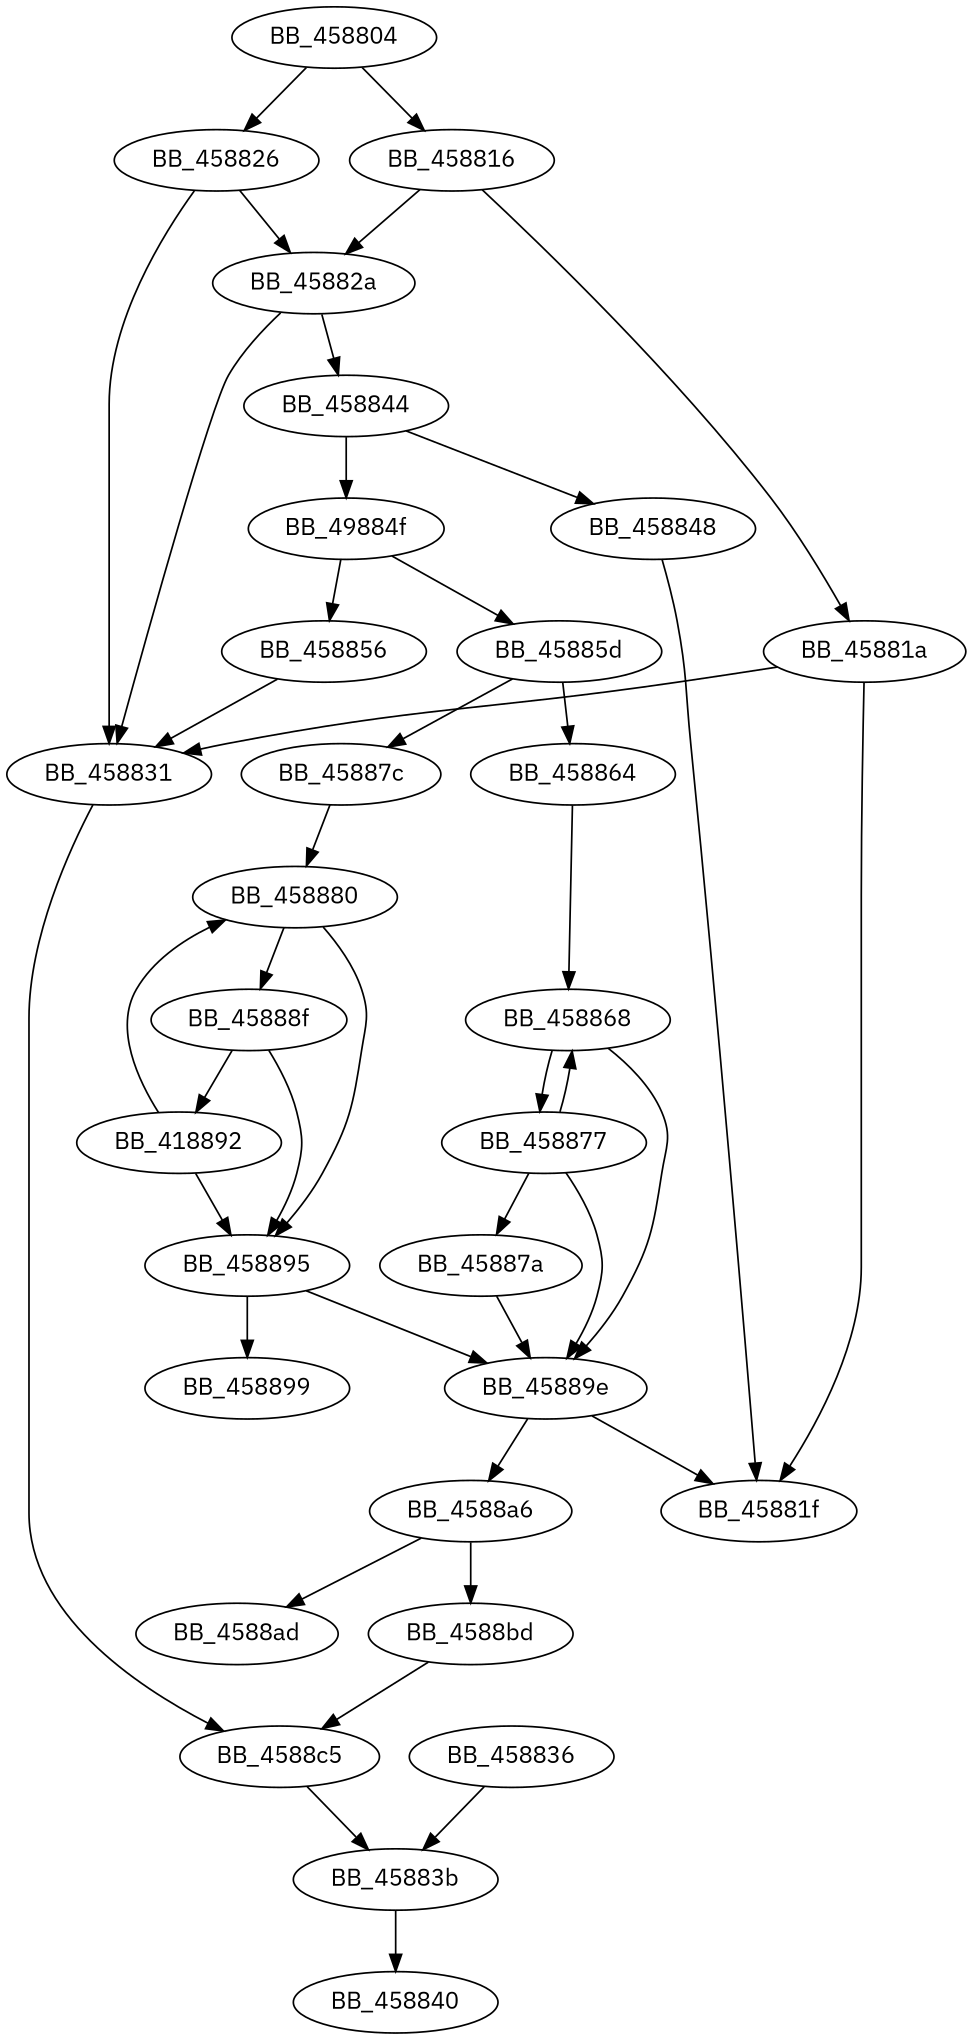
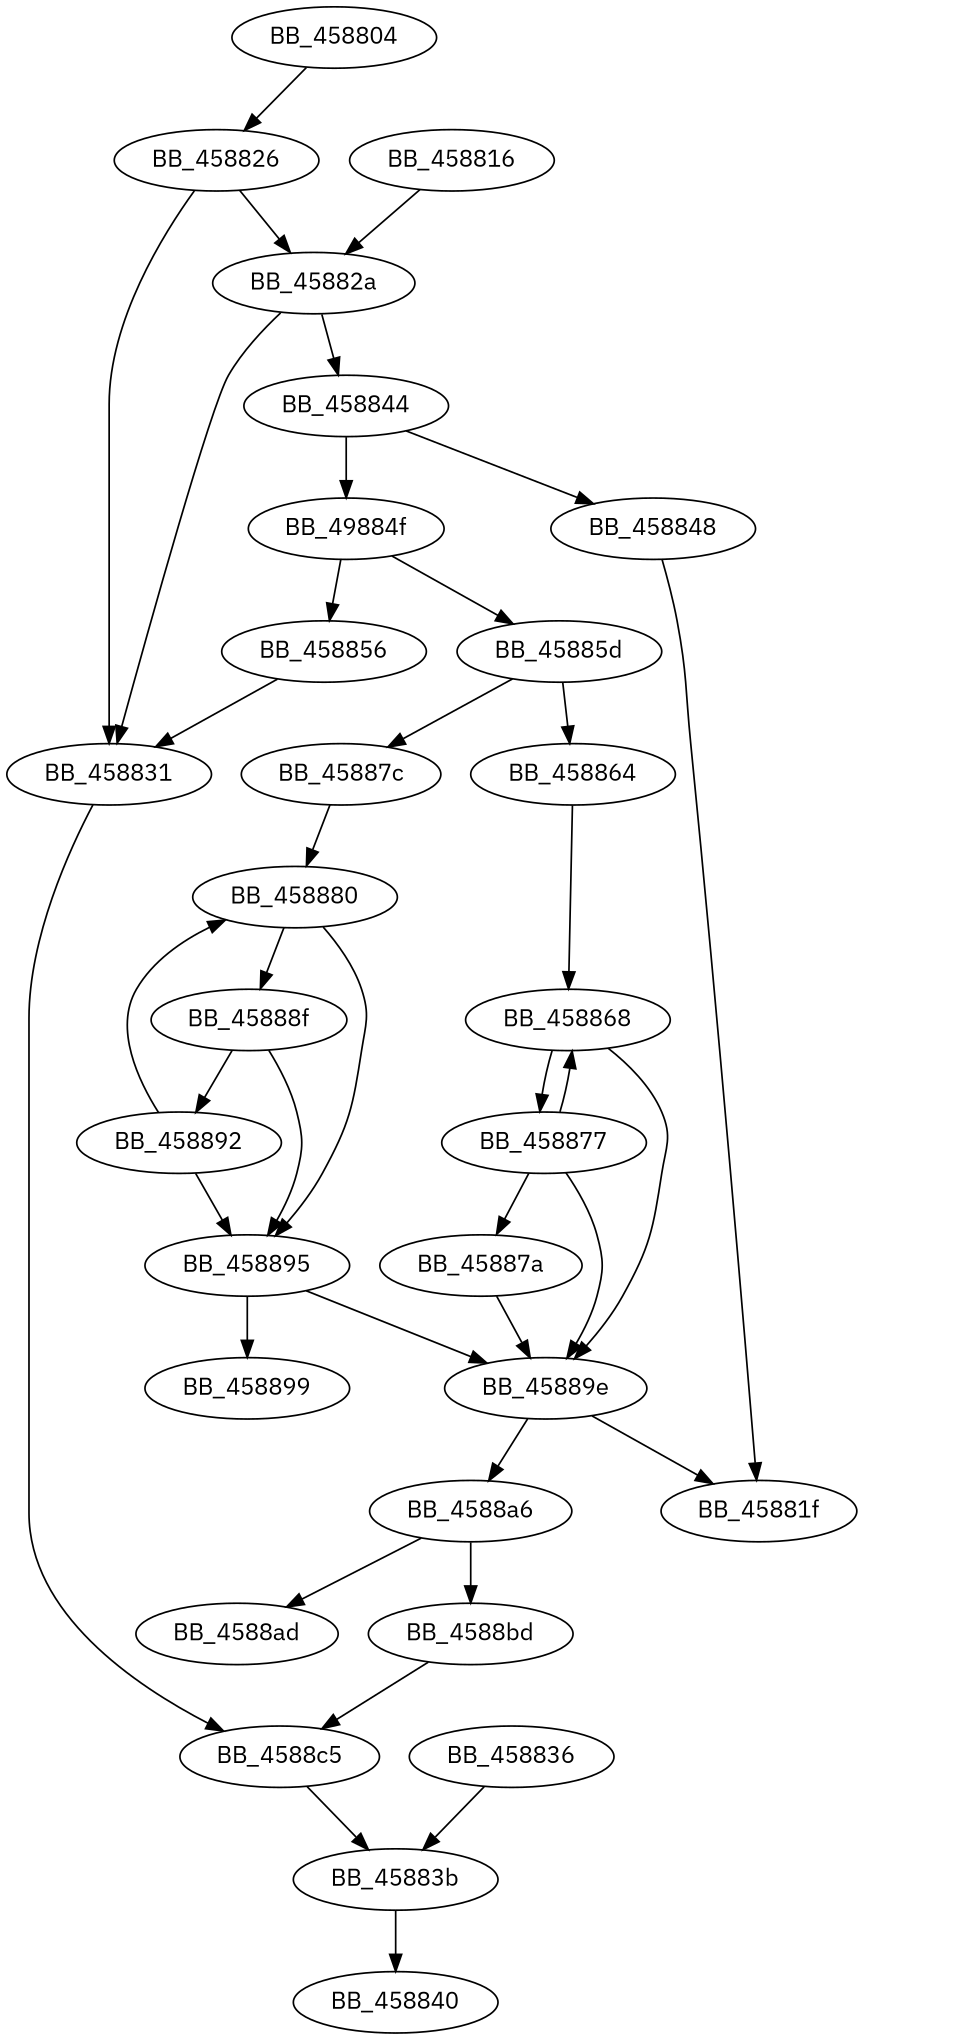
edge "BB_458804" -> "BB_458816": removed
node "BB_45881a": removed
node "BB_418892": label "BB_418892" -> "BB_458892"
